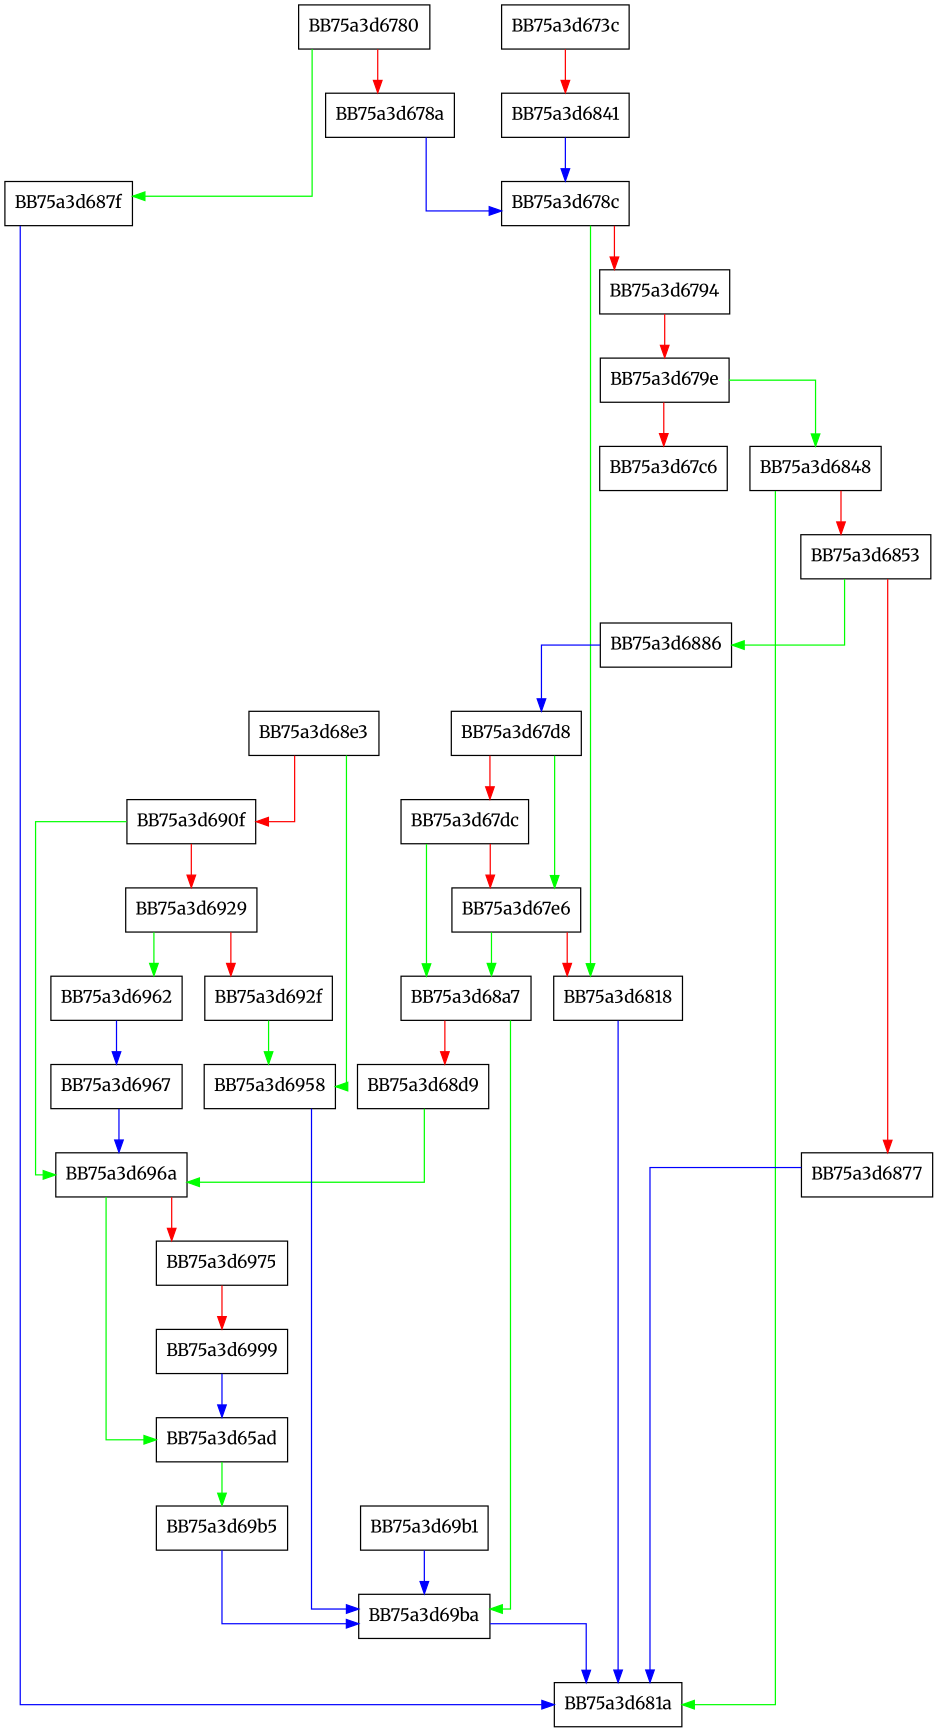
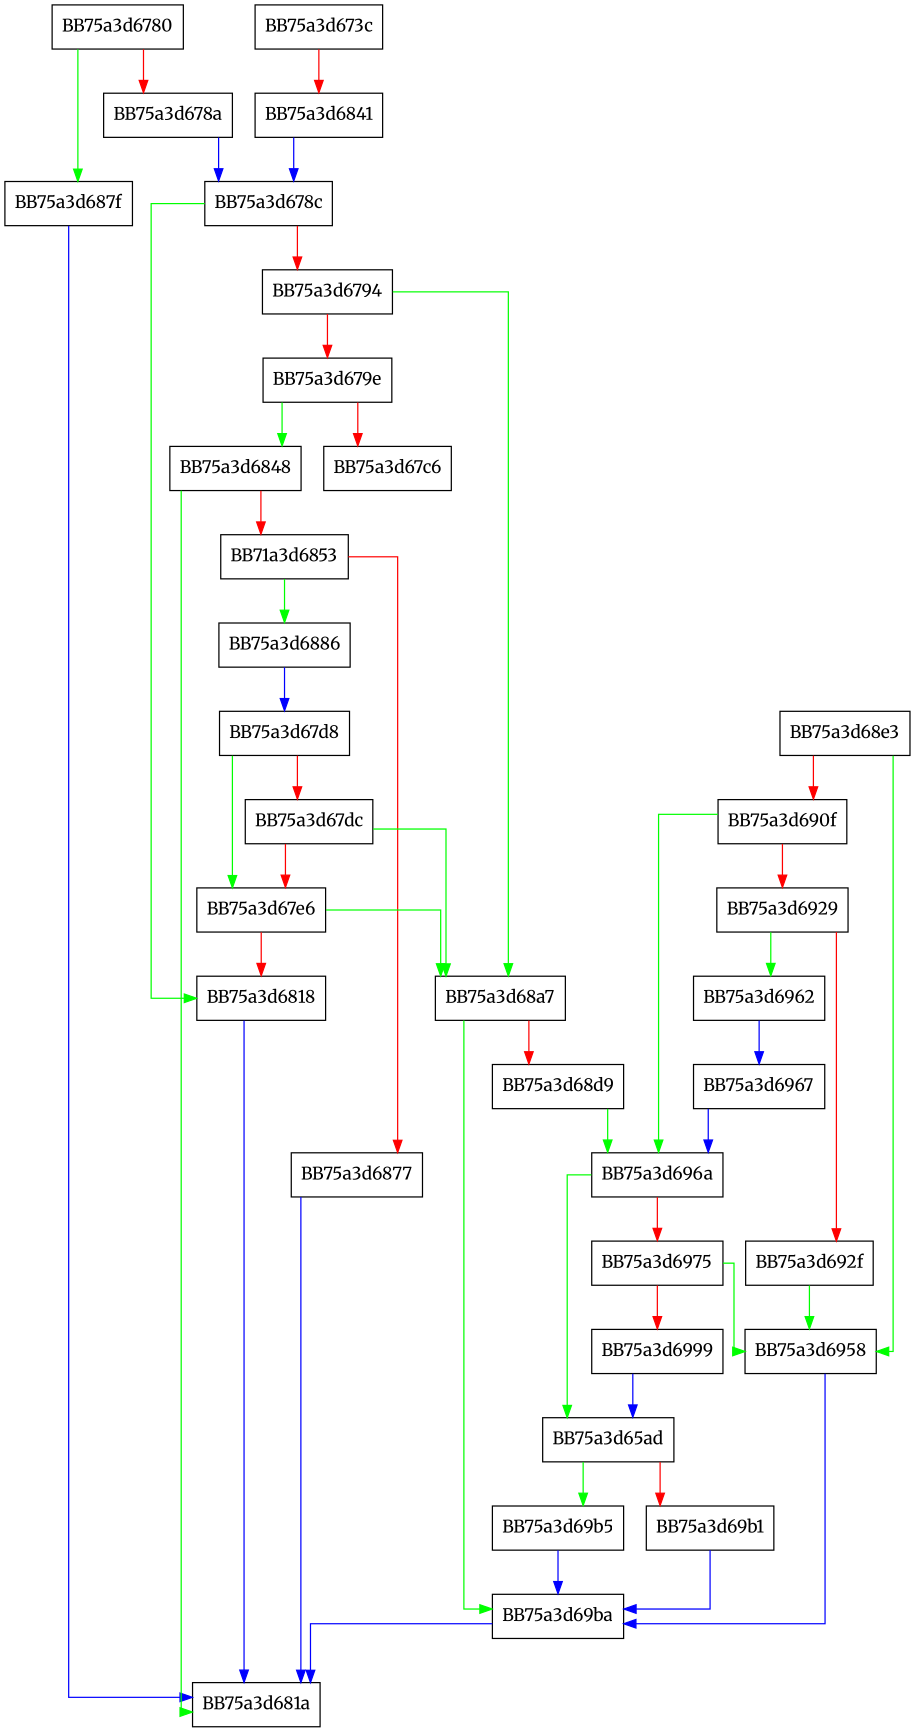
node "BB75a3d6853": label "BB75a3d6853" -> "BB71a3d6853"
edge "BB75a3d6794" -> "BB75a3d68a7": added
edge "BB75a3d6975" -> "BB75a3d6958": added
edge "BB75a3d65ad" -> "BB75a3d69b1": added
